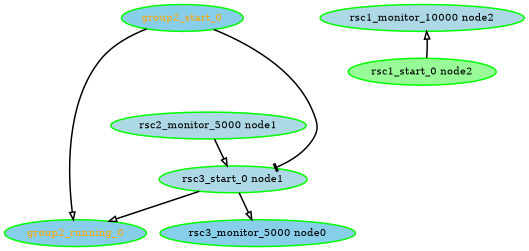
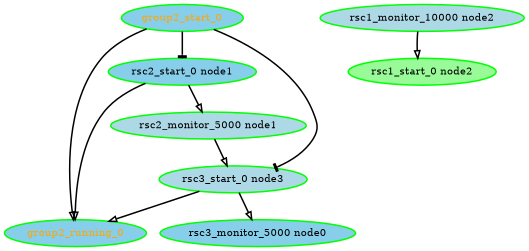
edge "rsc1_start_0 node2" -> "rsc1_monitor_10000 node2": reversed
node "rsc2_start_0 node1": added
node "rsc3_start_0 node1": label "rsc3_start_0 node1" -> "rsc3_start_0 node3"
